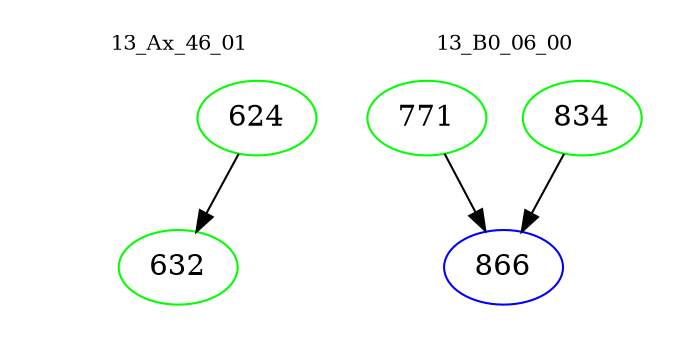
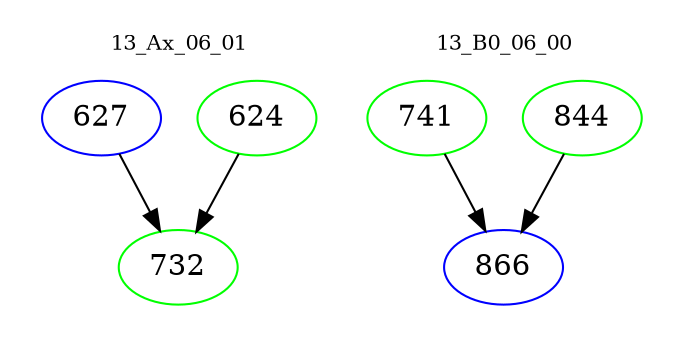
cluster "13_Ax_46_01": label "13_Ax_46_01" -> "13_Ax_06_01"
node "627": added
node "771": label "771" -> "741"
node "834": label "834" -> "844"
node "632": label "632" -> "732"
